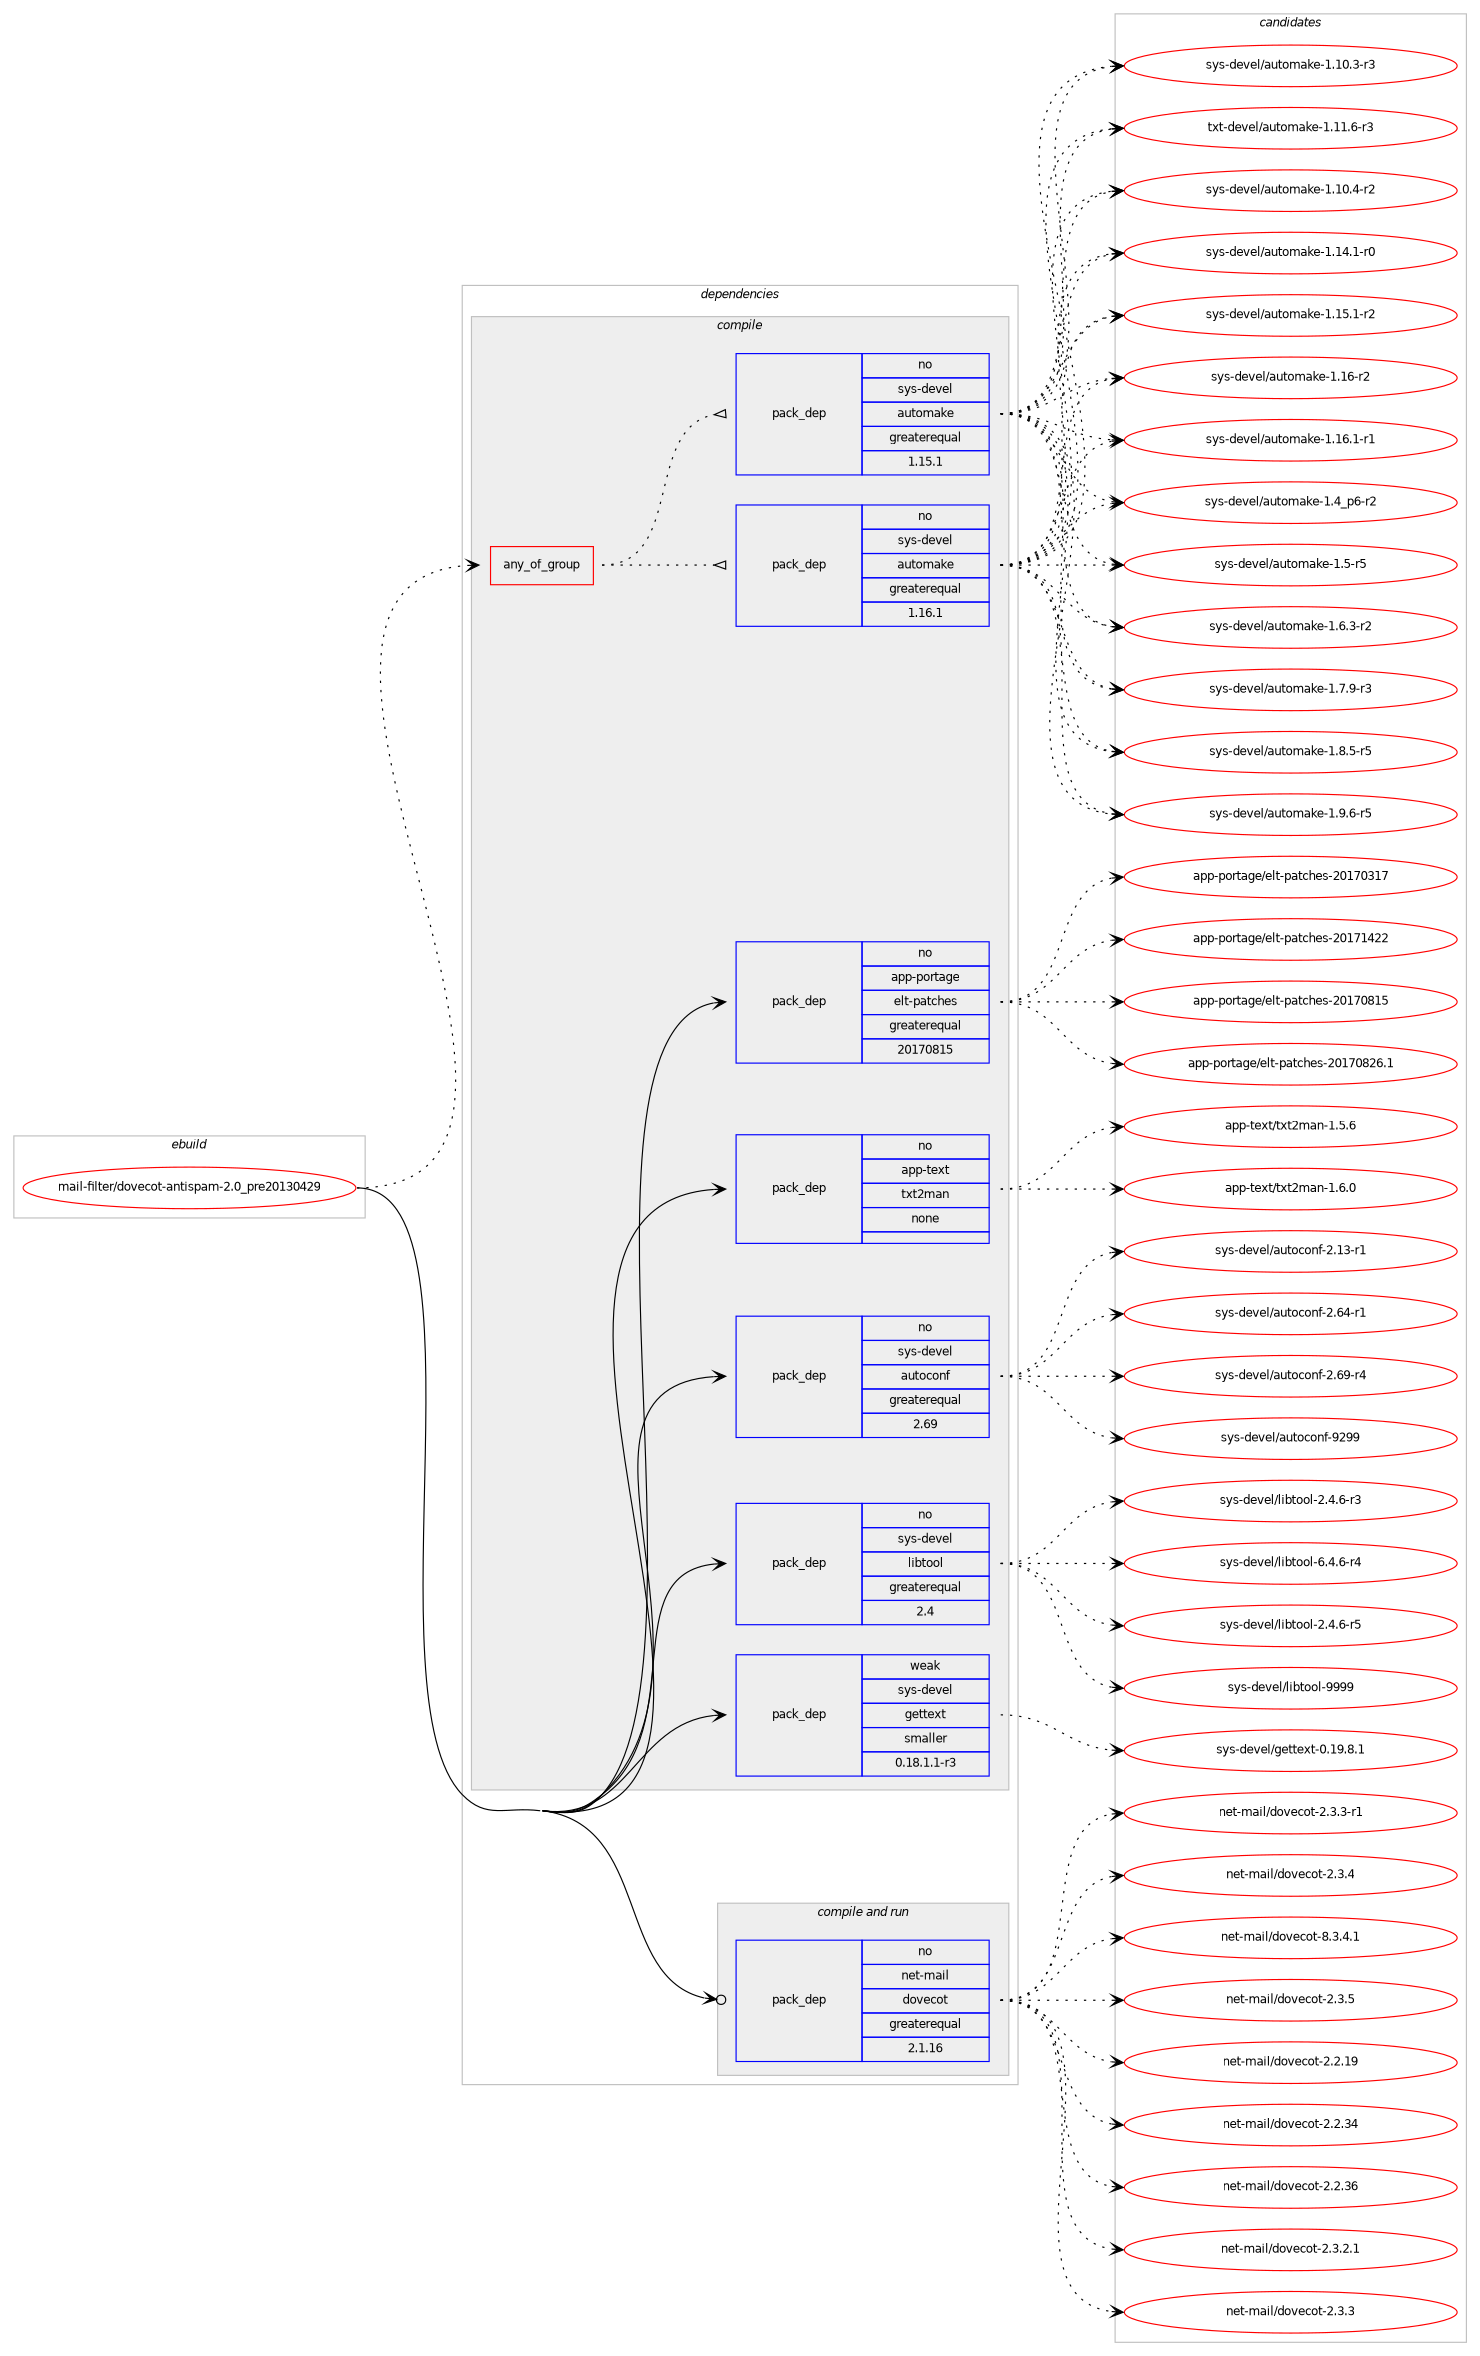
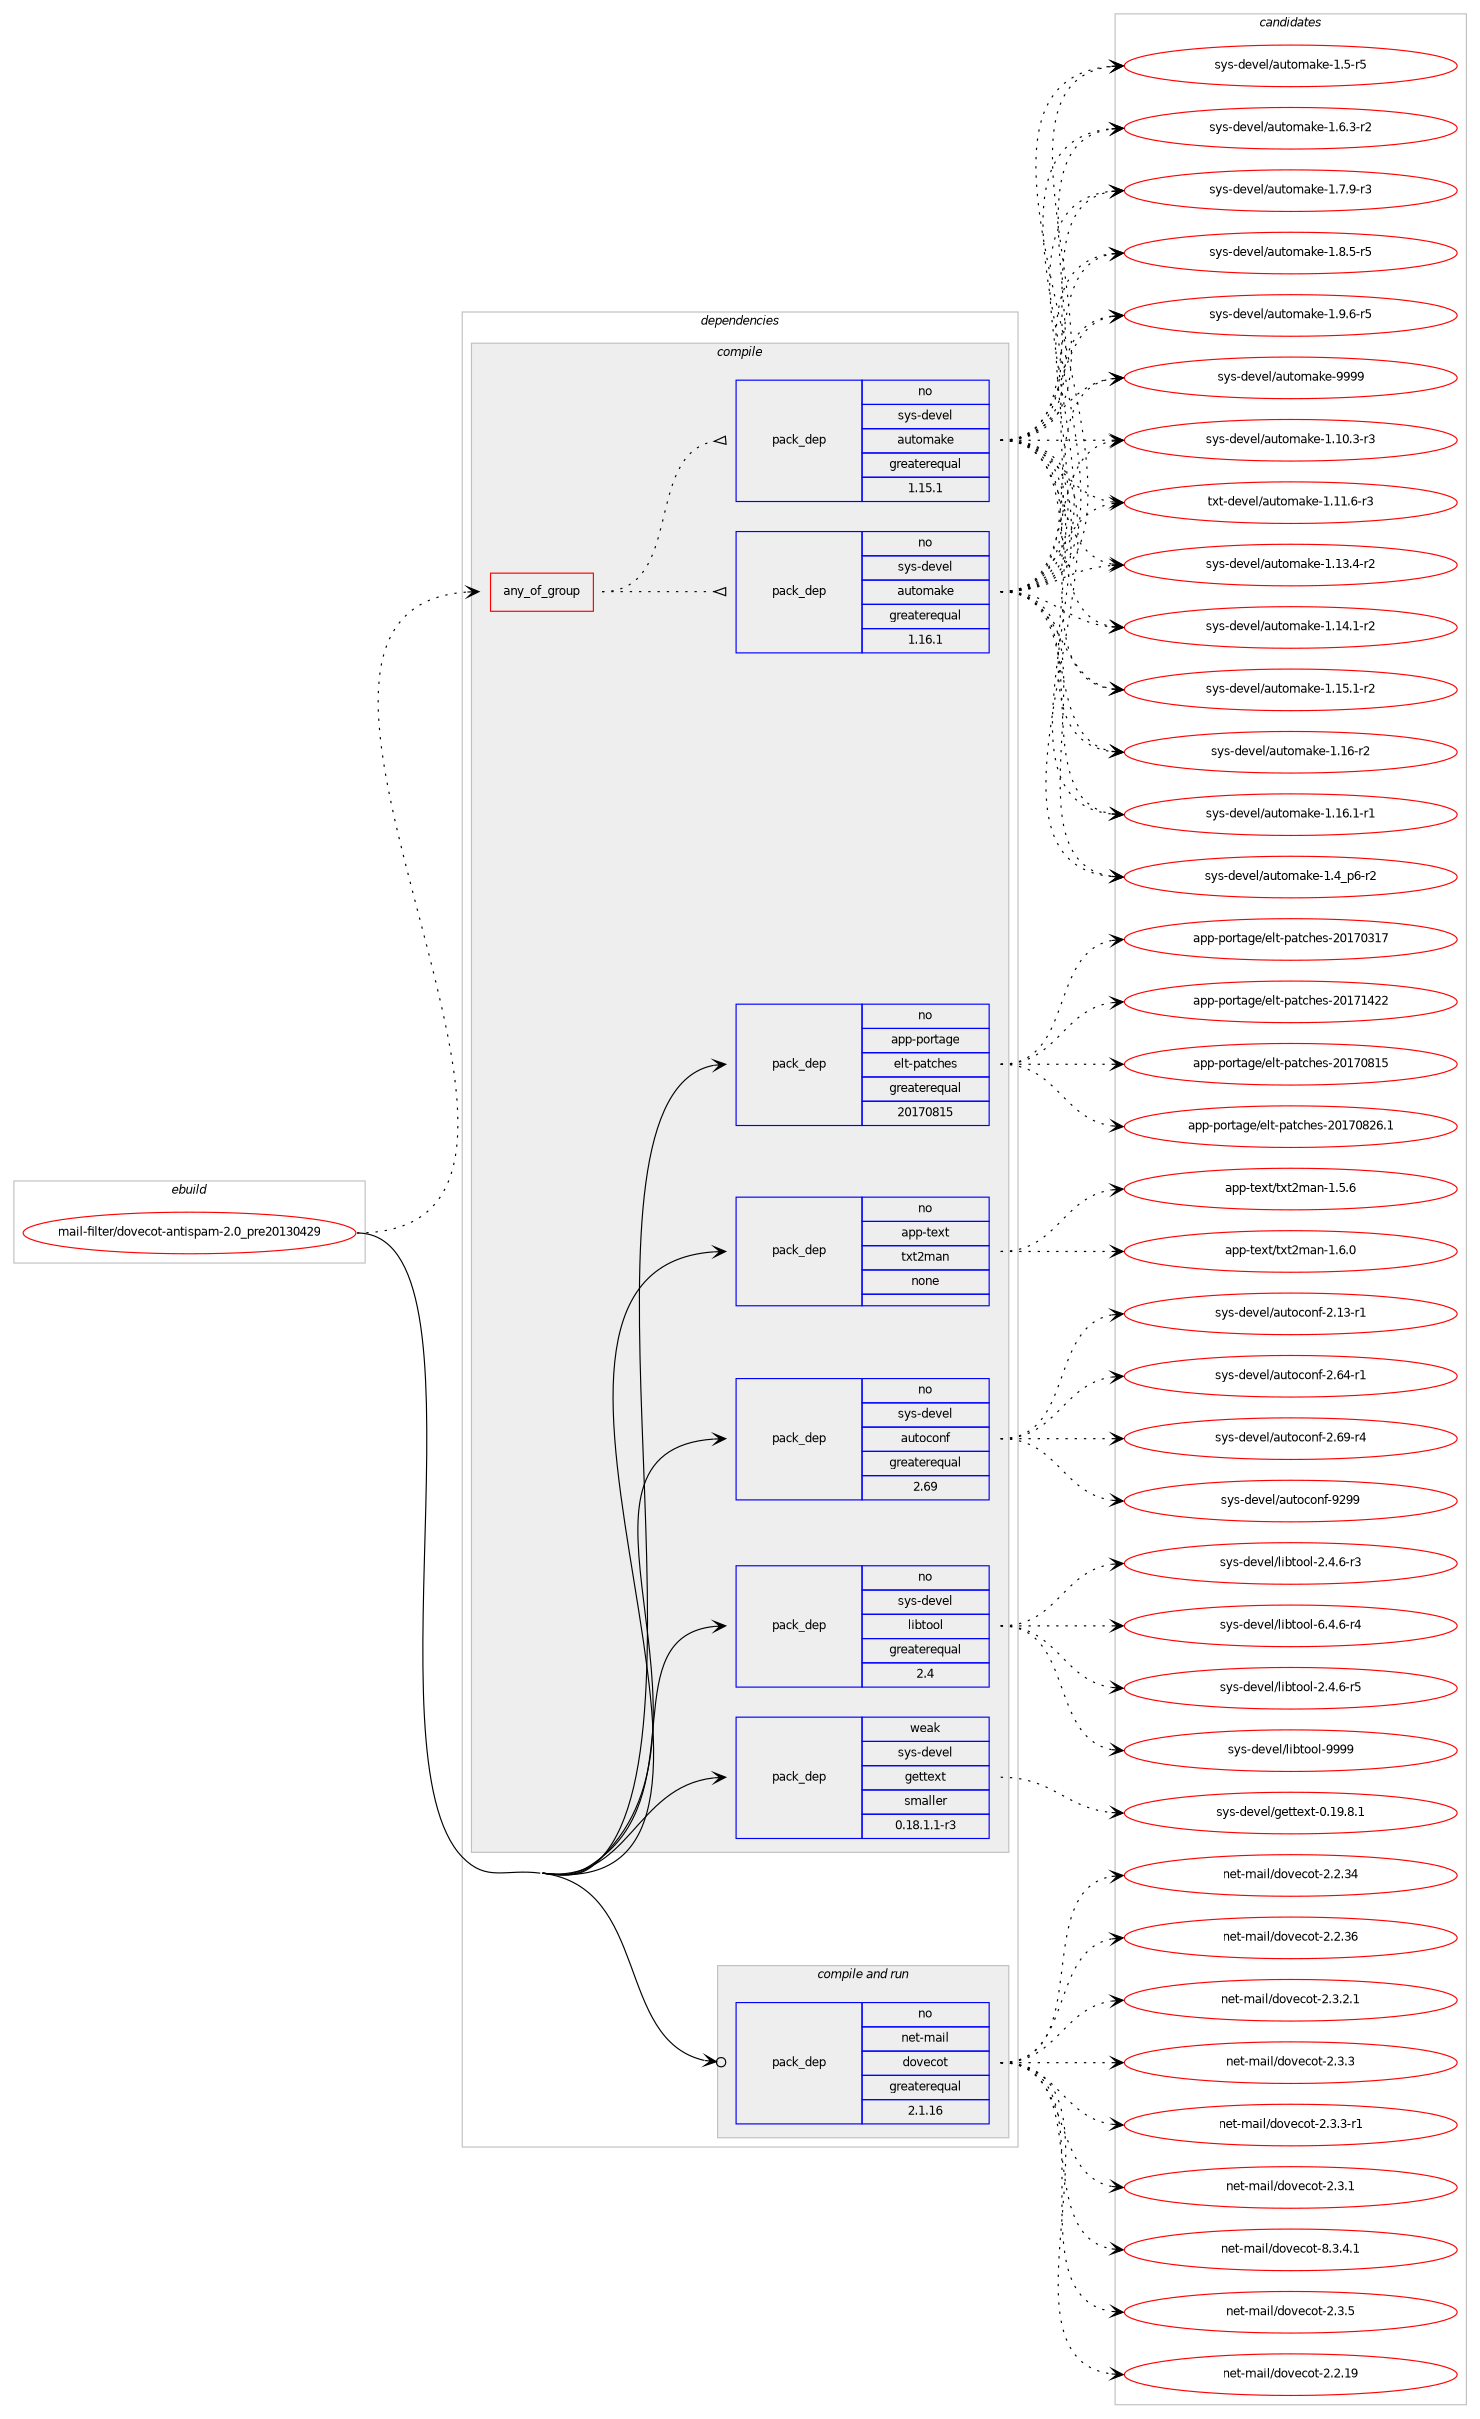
node "sys-devel/automake-1.10.4-r2": label "sys-devel/automake-1.10.4-r2" -> "sys-devel/automake-1.13.4-r2"
node "sys-devel/automake-1.14.1-r0": label "sys-devel/automake-1.14.1-r0" -> "sys-devel/automake-1.14.1-r2"
node "sys-devel/automake-9999": added
node "net-mail/dovecot-2.3.4": label "net-mail/dovecot-2.3.4" -> "net-mail/dovecot-2.3.1"
